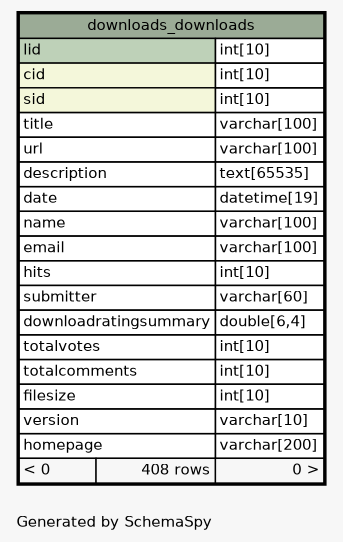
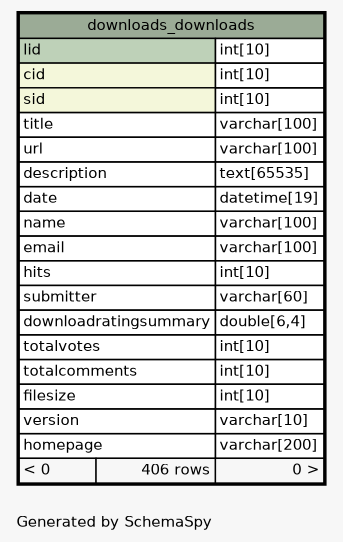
node "downloads_downloads": text "408 rows" -> "406 rows"
